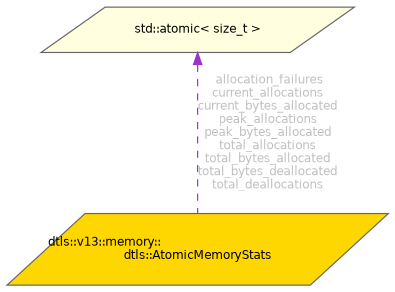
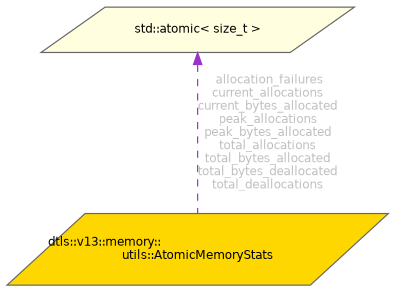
node "dtls::v13::memory:: dtls::AtomicMemoryStats": label "dtls::v13::memory:: dtls::AtomicMemoryStats" -> "dtls::v13::memory:: utils::AtomicMemoryStats"
